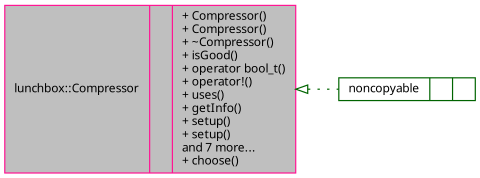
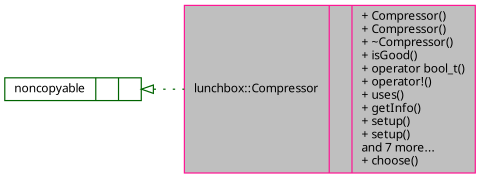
edge "noncopyable" -> "lunchbox::Compressor": reversed
